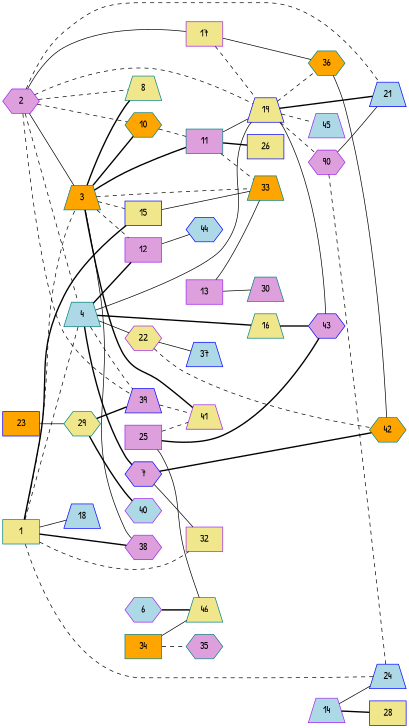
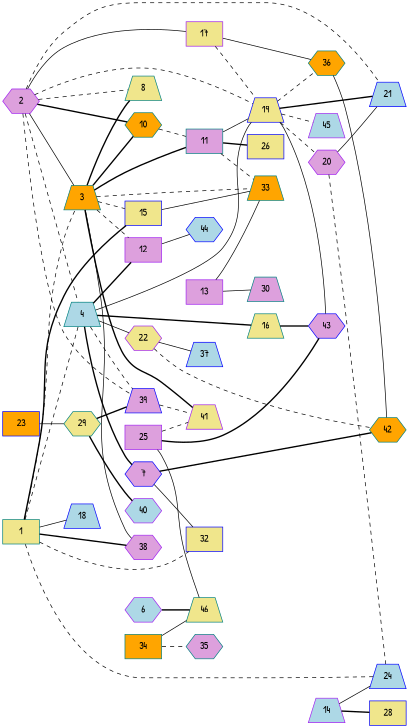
edge "2" -- "10": style dashed -> bold
node "90": label "90" -> "20"
node "32": color purple -> blue
